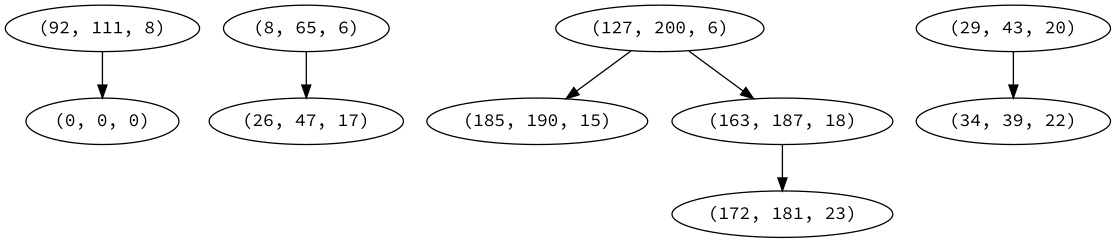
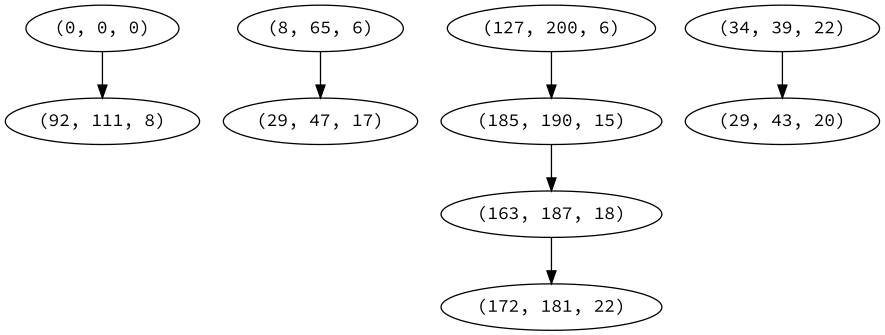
edge "(92, 111, 8)" -> "(0, 0, 0)": reversed
edge "(29, 43, 20)" -> "(34, 39, 22)": reversed
edge "(127, 200, 6)" -> "(163, 187, 18)": now "(185, 190, 15)" -> "(163, 187, 18)"
node "(26, 47, 17)": label "(26, 47, 17)" -> "(29, 47, 17)"
node "(172, 181, 23)": label "(172, 181, 23)" -> "(172, 181, 22)"
